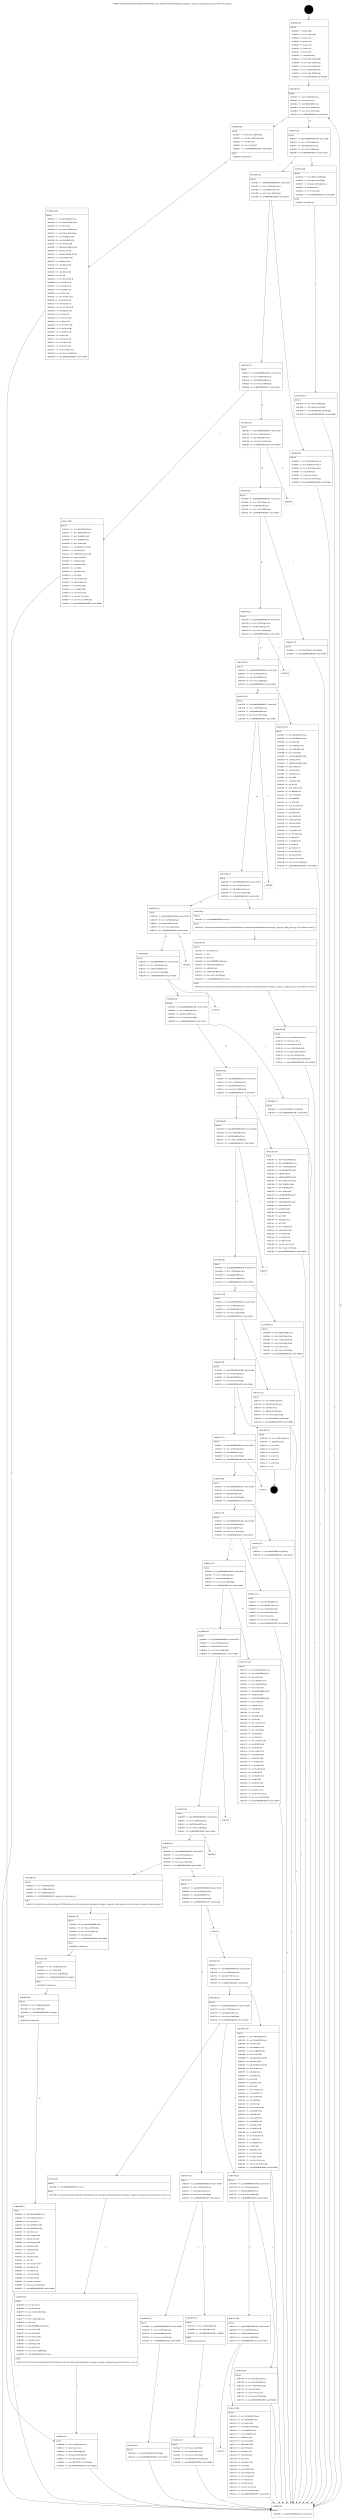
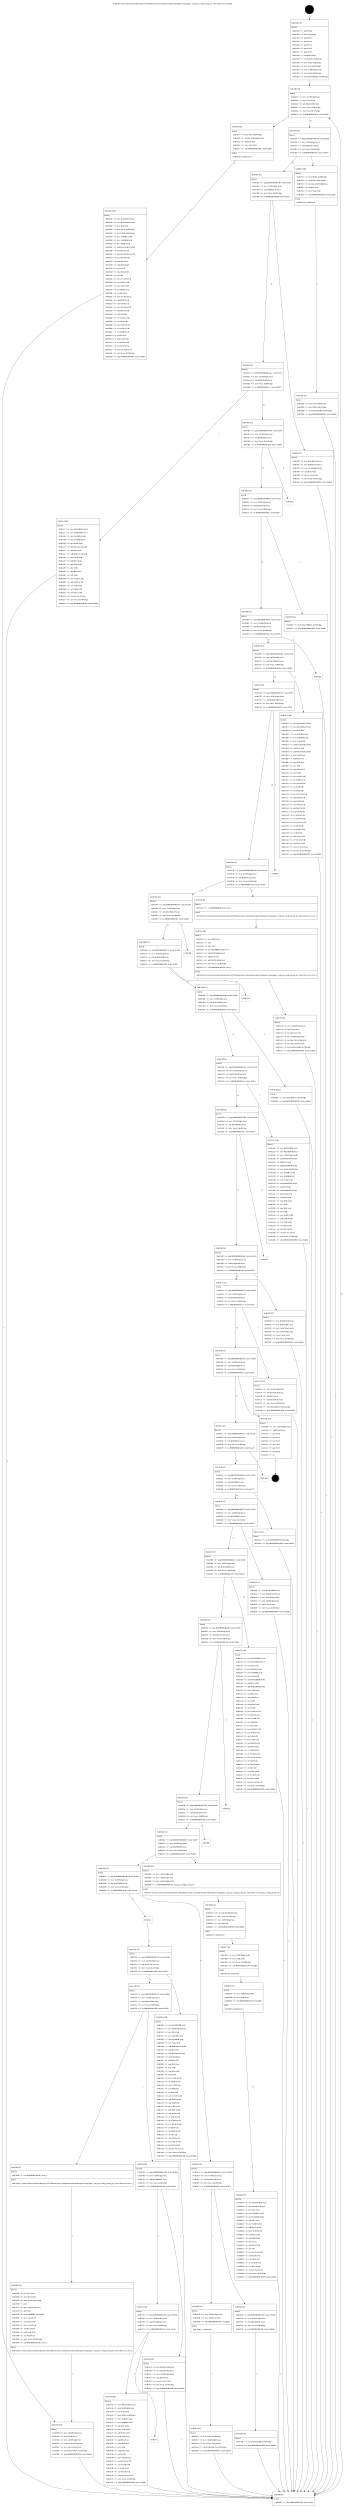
edge "0x401d9c [12]" -> "0x401f96 [5]": now "0x401da8" -> "0x401f96 [5]"
